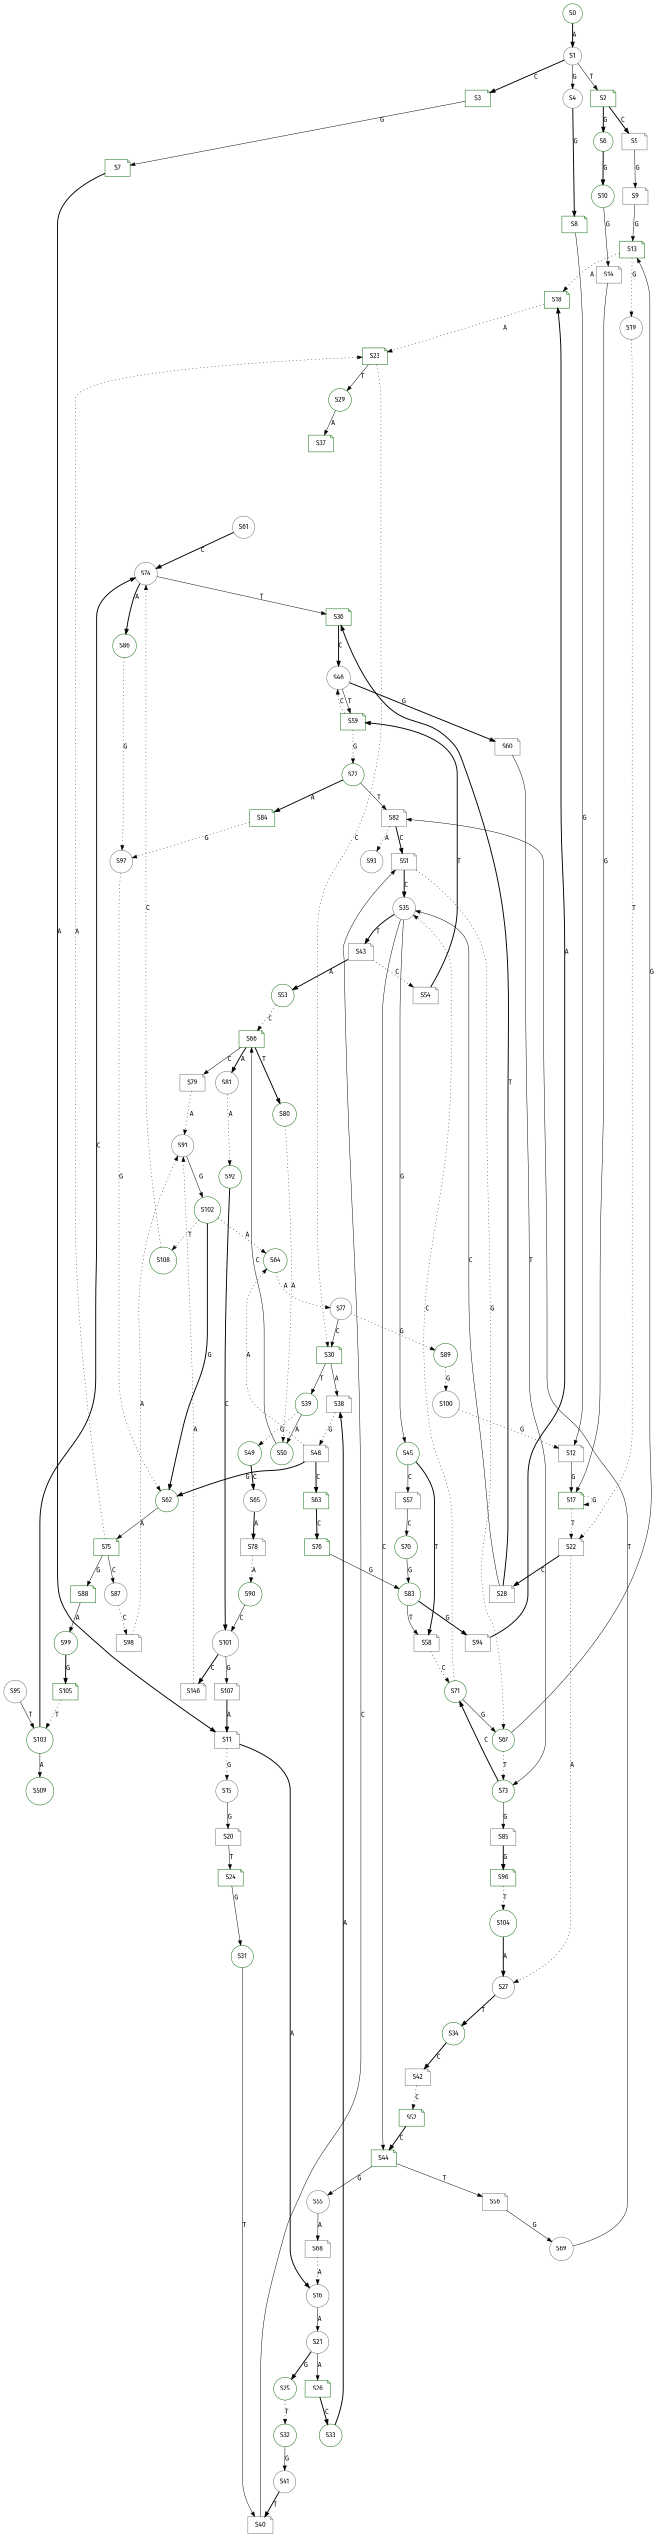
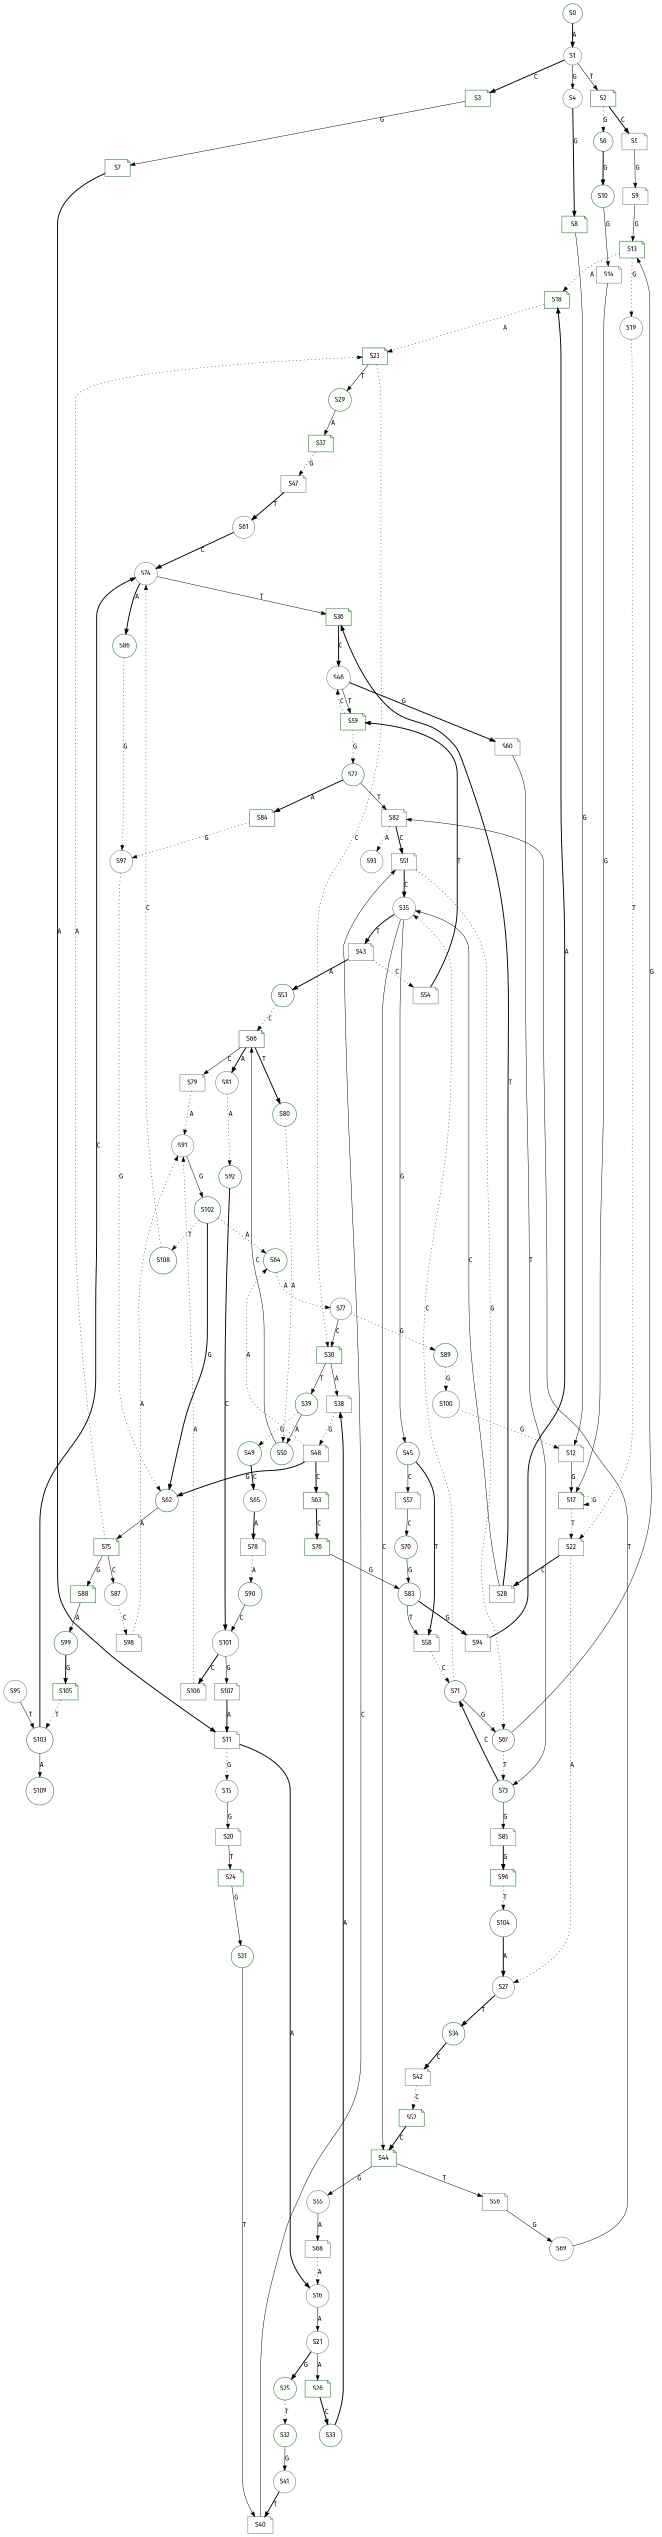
edge "S2" -> "S6": style bold -> dotted
node "S47": added
node "S146": label "S146" -> "S106"
node "S509": label "S509" -> "S109"
